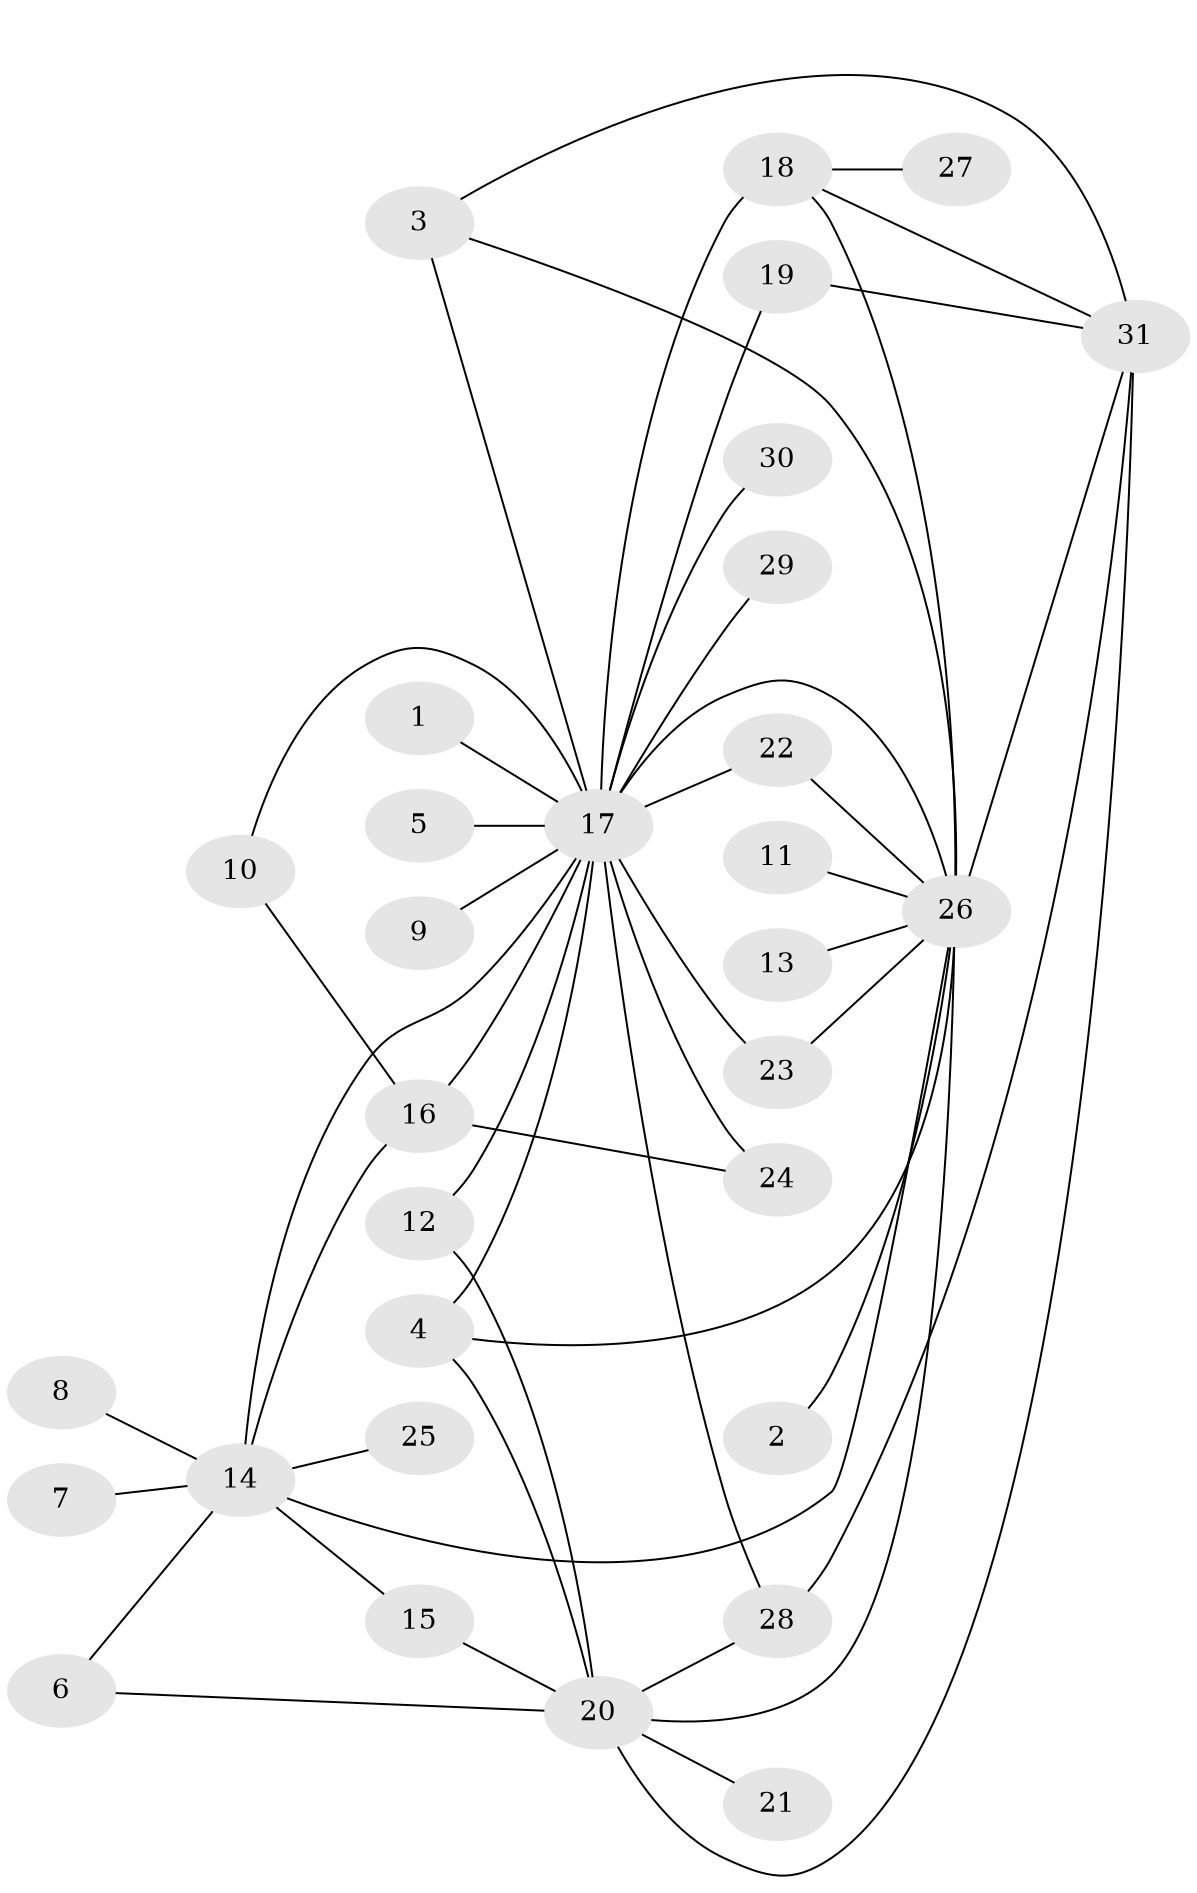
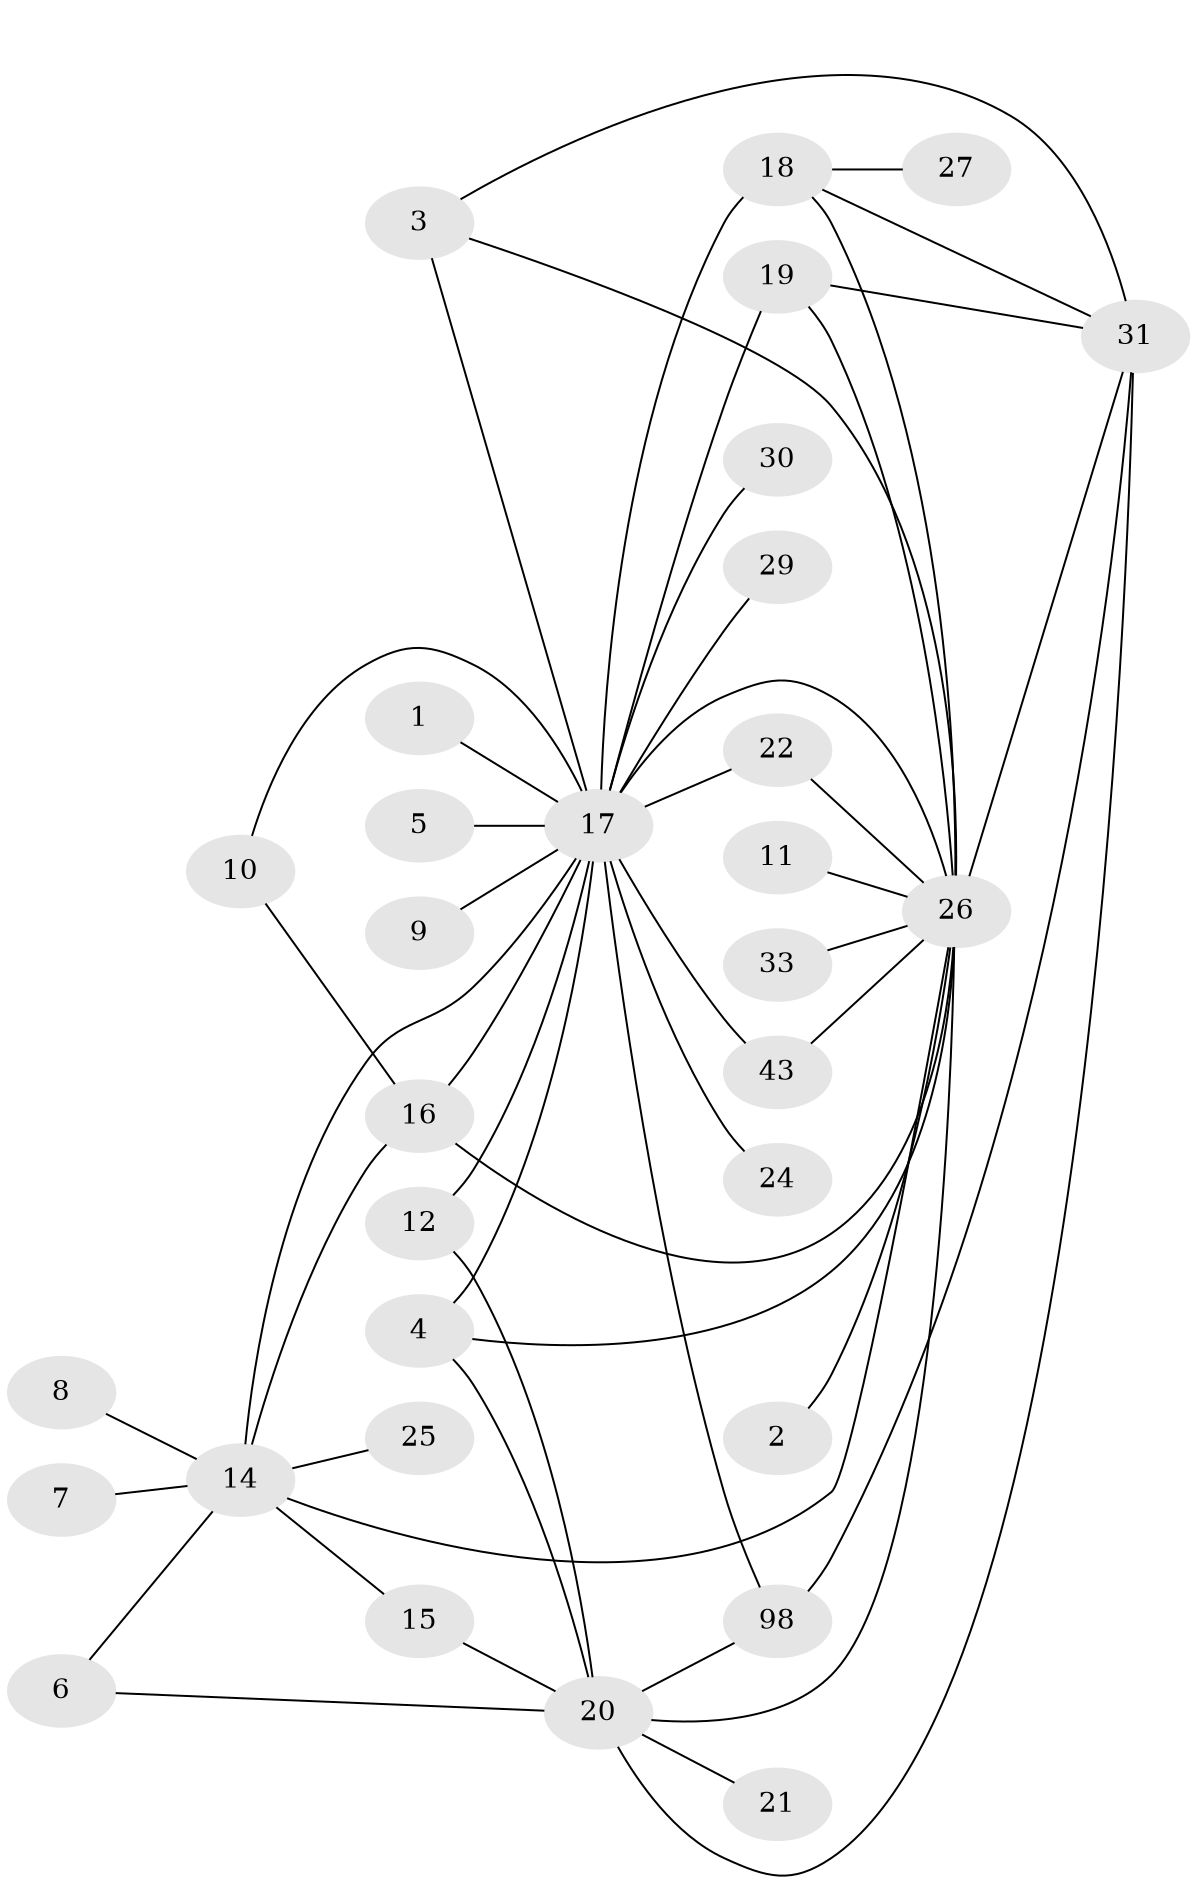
edge "19" -- "26": added
node "13": label "13" -> "33"
node "23": label "23" -> "43"
edge "16" -- "24": now "16" -- "26"
node "28": label "28" -> "98"
